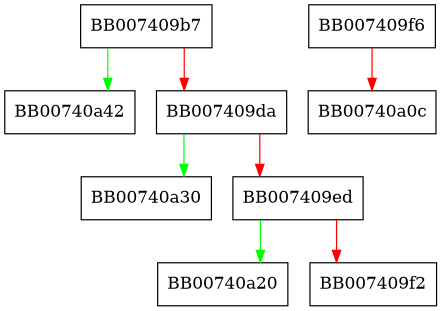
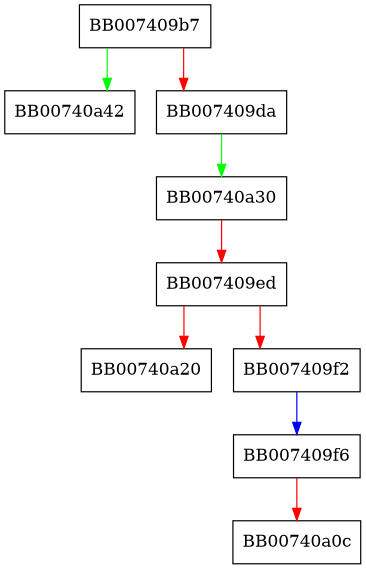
edge "BB007409da" -> "BB007409ed": now "BB00740a30" -> "BB007409ed"
edge "BB007409ed" -> "BB00740a20": color green -> red
edge "BB007409f2" -> "BB007409f6": added
